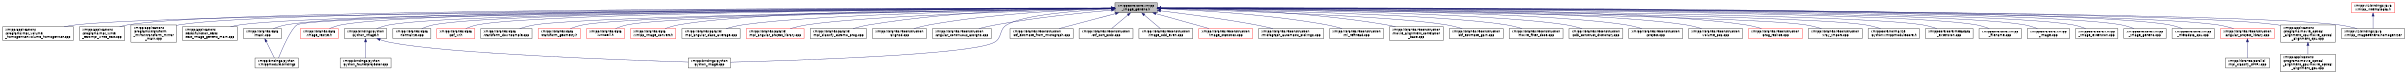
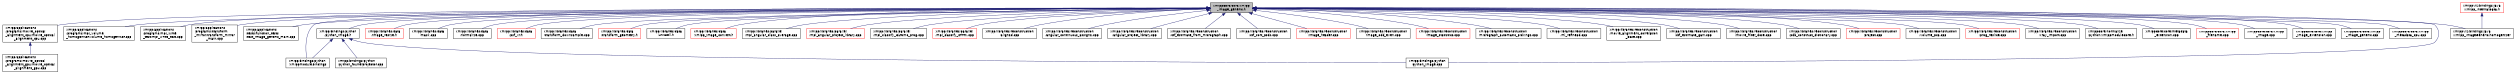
node "xmipp/libraries/data /unitCell.h": color red -> black
node "xmipp/libraries/reconstruction /image_header.cpp": added
node "xmipp/libraries/reconstruction /project.cpp": color black -> red
node "xmippCore/core/xmipp _filename.cpp": color black -> red
node "xmipp/libraries/reconstruction /angular_project_library.cpp": color red -> black
edge "xmipp/bindings/python /xmippmodule.bindings" -> "xmipp/libraries/data /mask.cpp": now "xmipp/bindings/python /xmippmodule.bindings" -> "xmipp/bindings/python /python_image.h"
edge "xmipp/libraries/parallel /mpi_classify_FTTRI.cpp" -> "xmipp/libraries/reconstruction /angular_project_library.cpp": now "xmipp/libraries/parallel /mpi_classify_FTTRI.cpp" -> "xmippCore/core/xmipp _image_generic.h"
node "xmipp/libraries/parallel /mpi_classify_FTTRI.cpp": color black -> red
